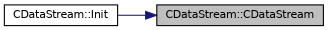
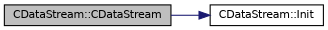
edge "CDataStream::Init" -> "CDataStream::CDataStream": reversed
